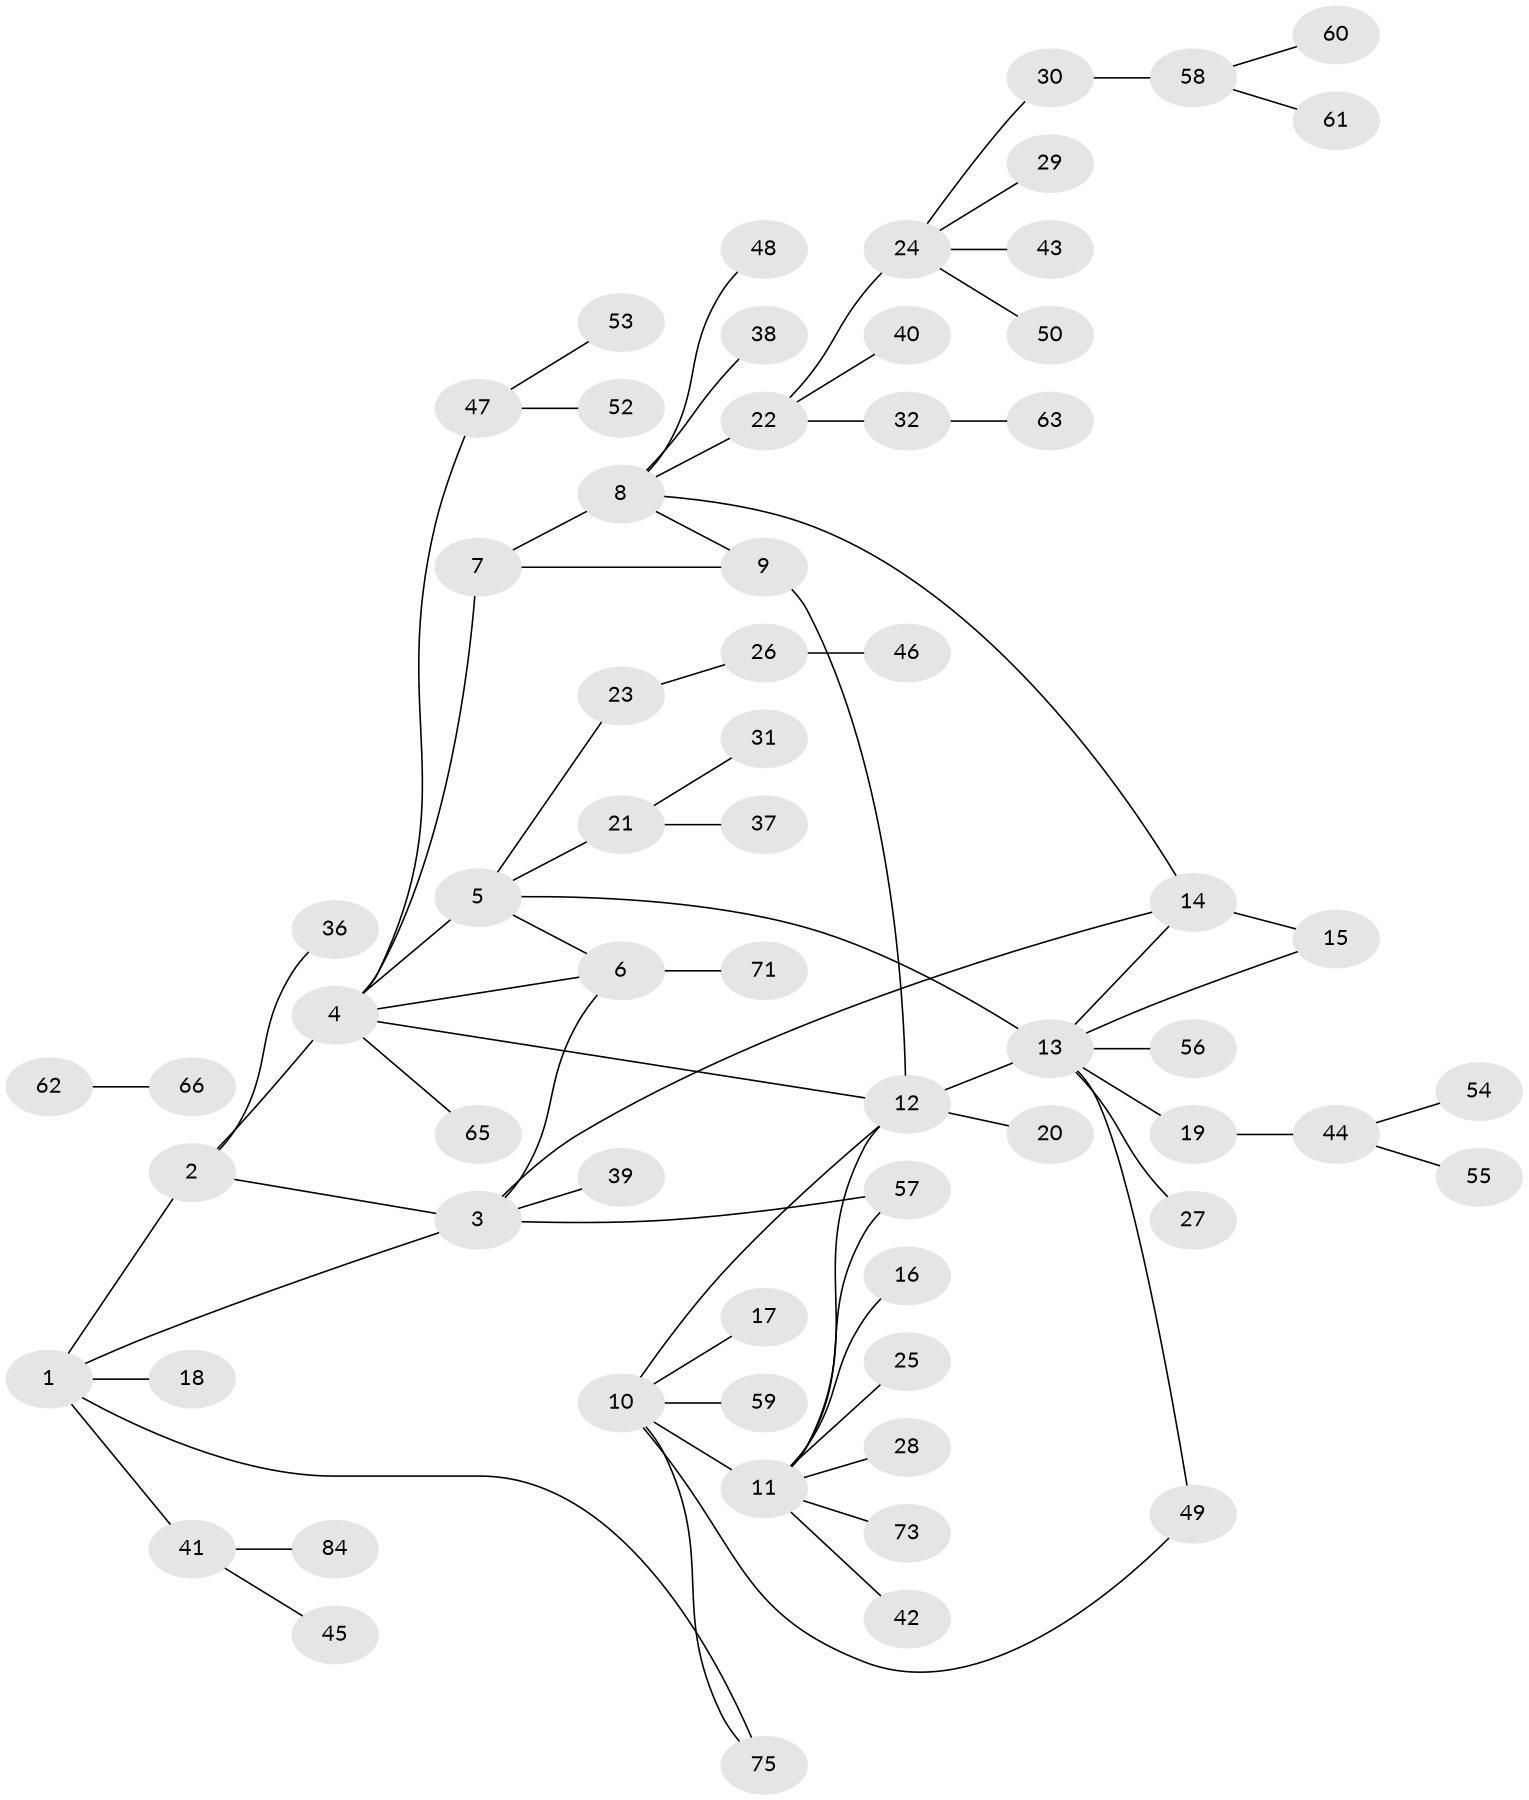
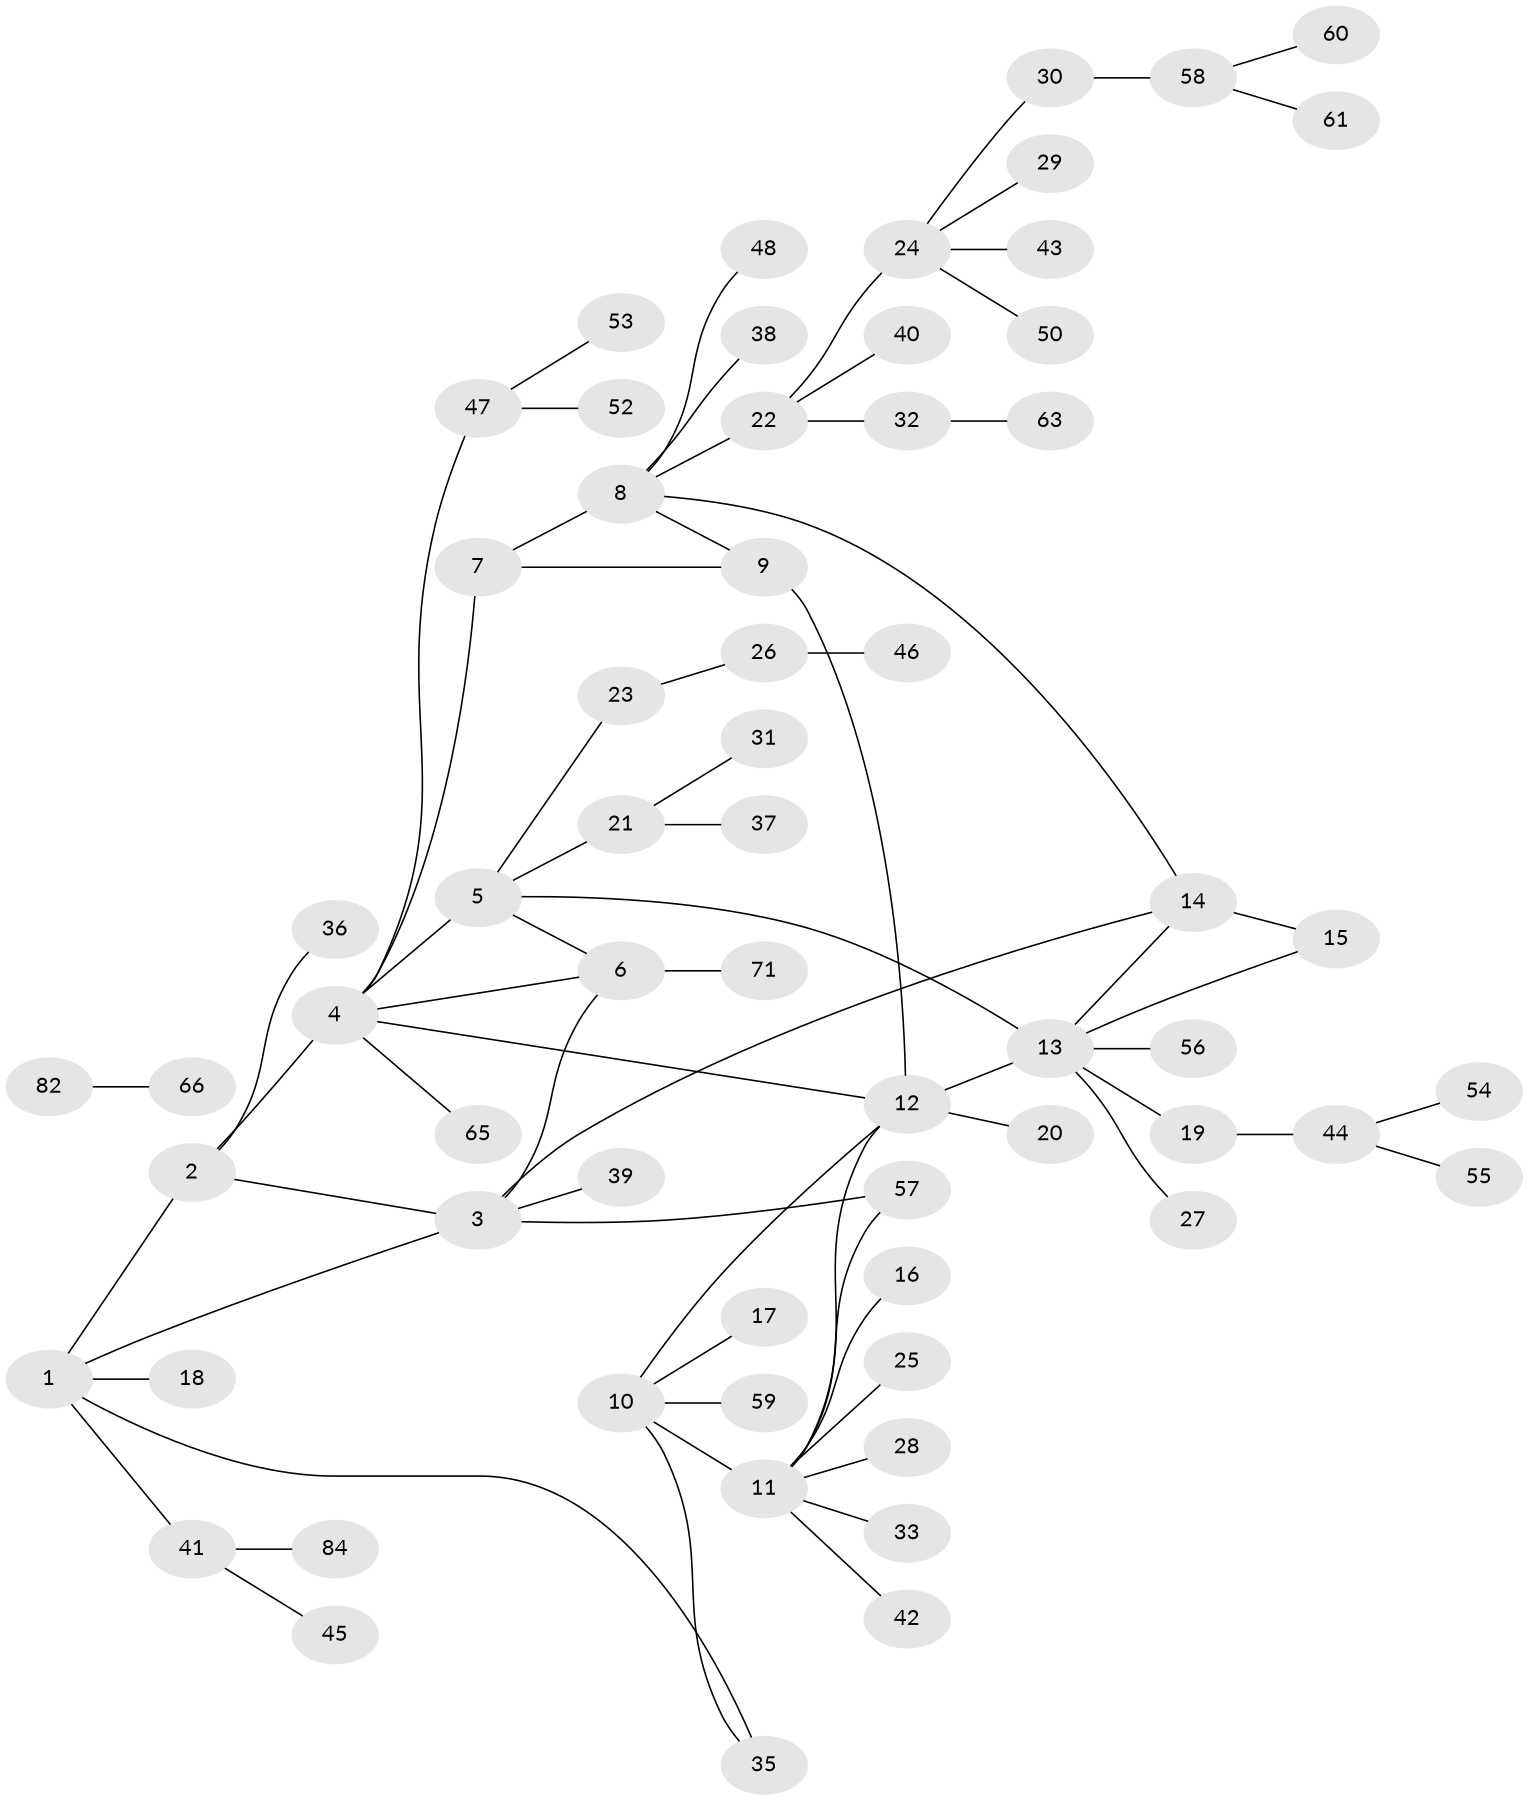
node "62": label "62" -> "82"
node "49": removed
node "73": label "73" -> "33"
node "75": label "75" -> "35"
